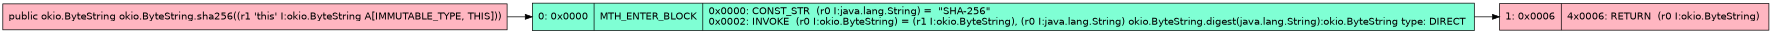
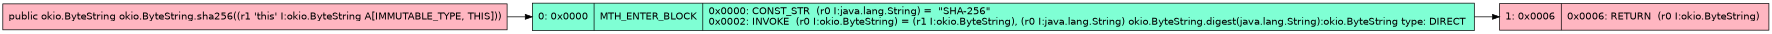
node "1: 0x0006": text "4x0006: RETURN  (r0 I:okio.ByteString)" -> "0x0006: RETURN  (r0 I:okio.ByteString)"
